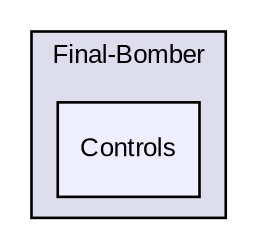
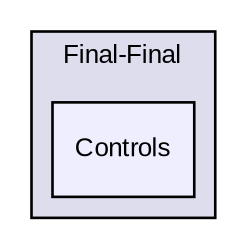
cluster "Final-Bomber": label "Final-Bomber" -> "Final-Final"
